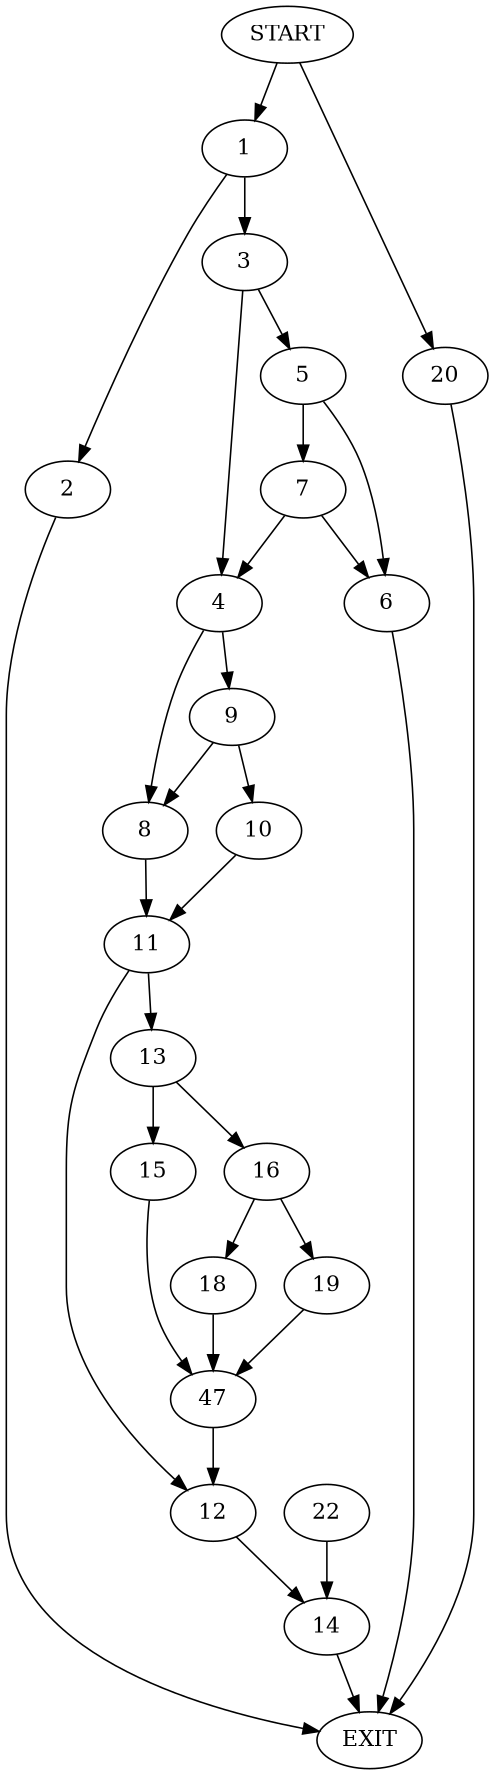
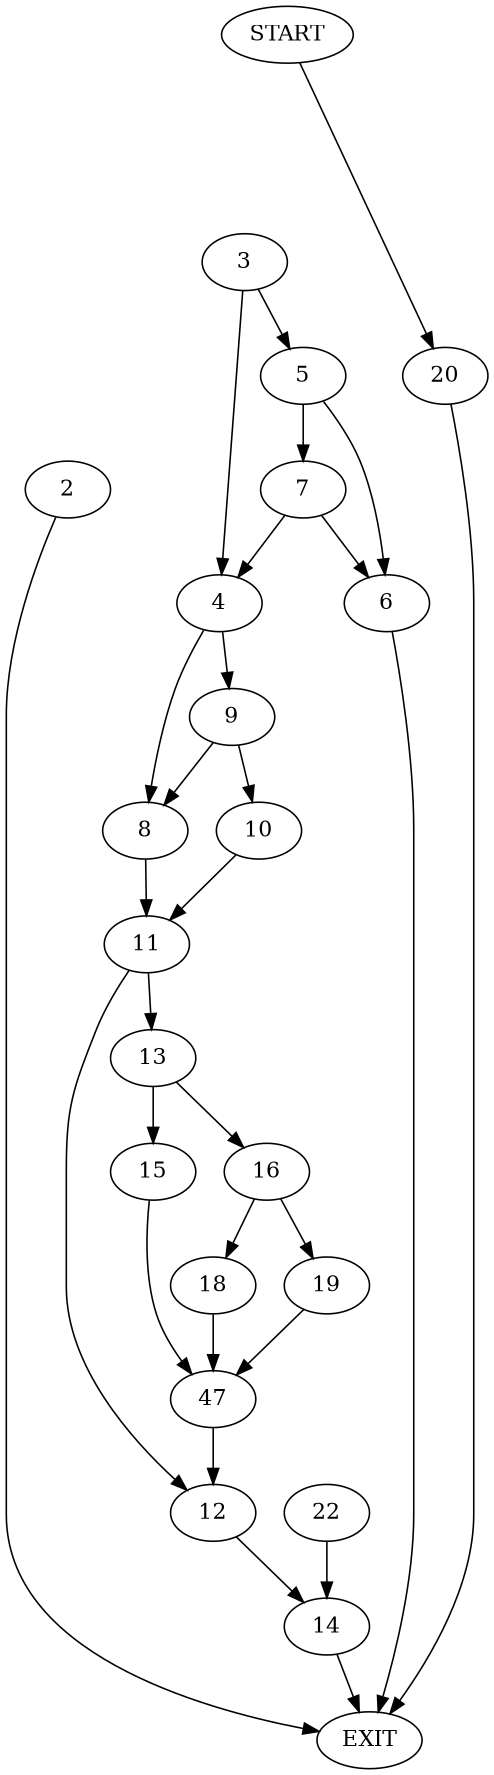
node "1": removed
